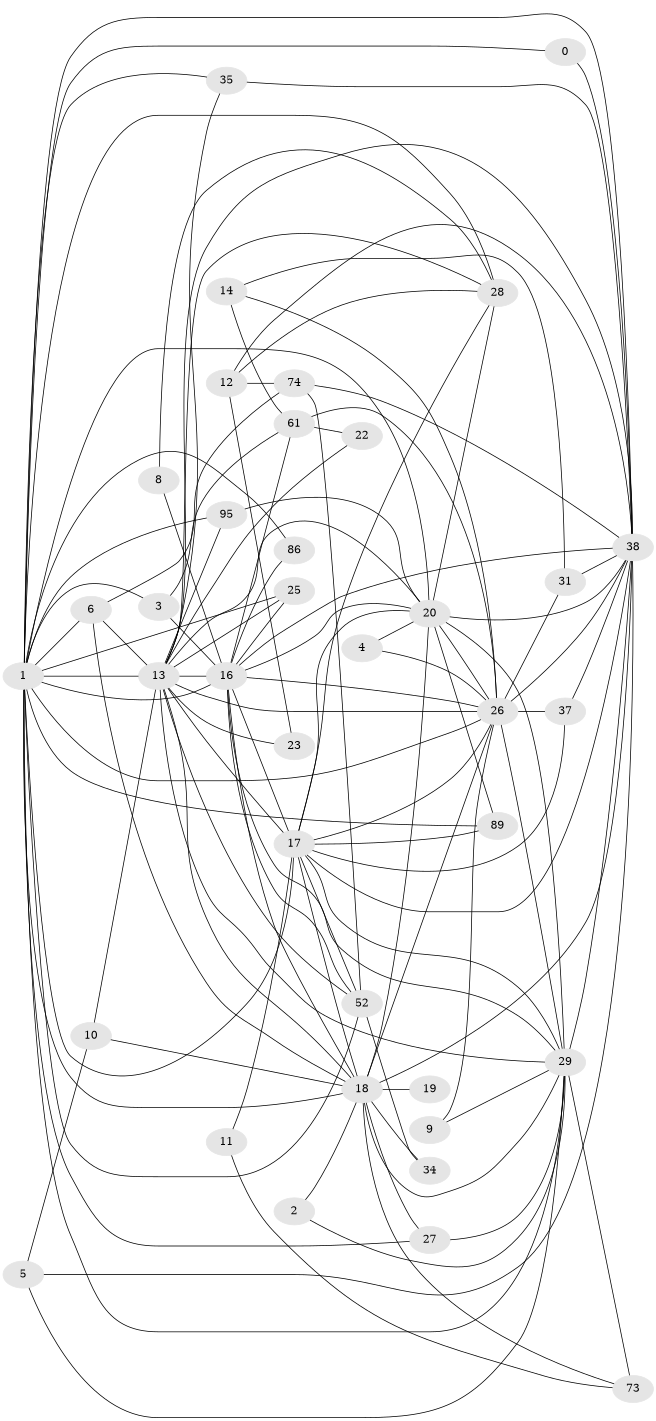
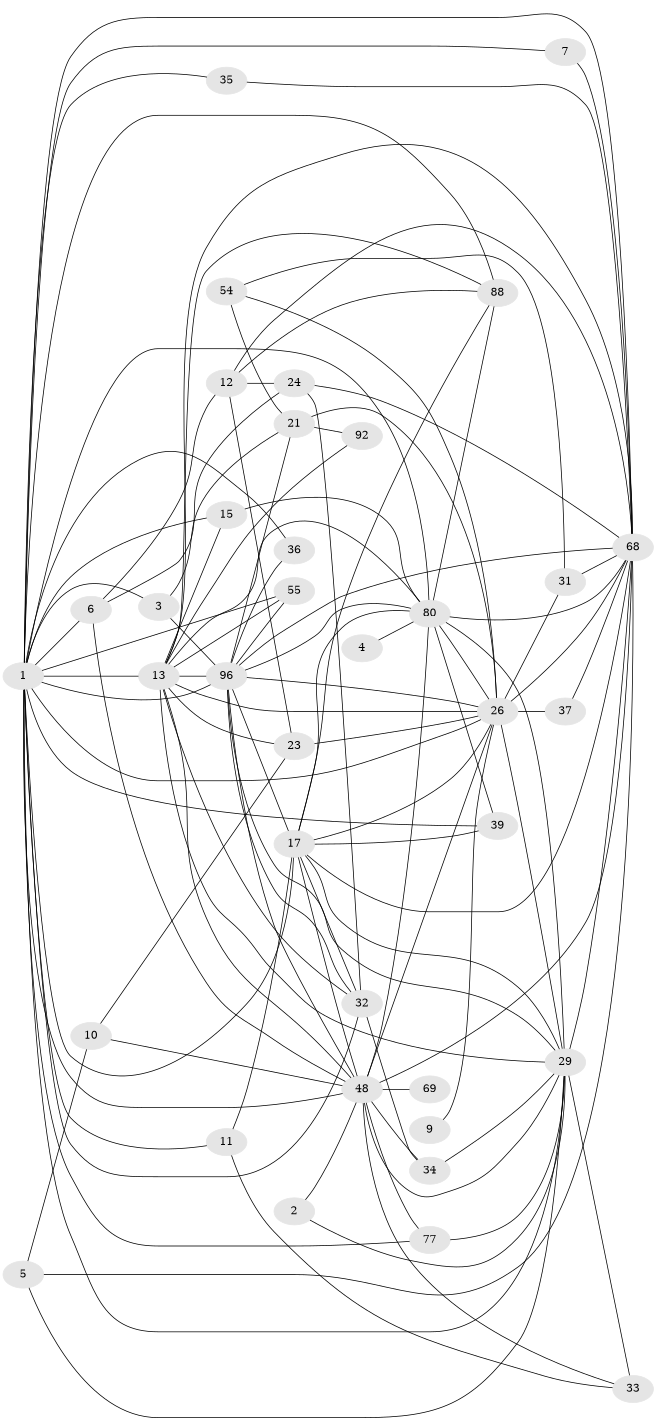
node "0": label "0" -> "7"
node "14": label "14" -> "54"
node "28": label "28" -> "88"
edge "35" -- "13": removed
node "74": label "74" -> "24"
node "61": label "61" -> "21"
node "22": label "22" -> "92"
node "8": removed
node "95": label "95" -> "15"
node "38": label "38" -> "68"
node "86": label "86" -> "36"
node "25": label "25" -> "55"
node "20": label "20" -> "80"
edge "6" -- "13": now "6" -- "12"
edge "4" -- "26": now "23" -- "26"
node "16": label "16" -> "96"
edge "13" -- "17": removed
node "89": label "89" -> "39"
edge "13" -- "10": now "23" -- "10"
edge "37" -- "17": removed
node "52": label "52" -> "32"
node "18": label "18" -> "48"
node "19": label "19" -> "69"
edge "29" -- "9": now "29" -- "34"
edge "1" -- "11": added
node "27": label "27" -> "77"
node "73": label "73" -> "33"
